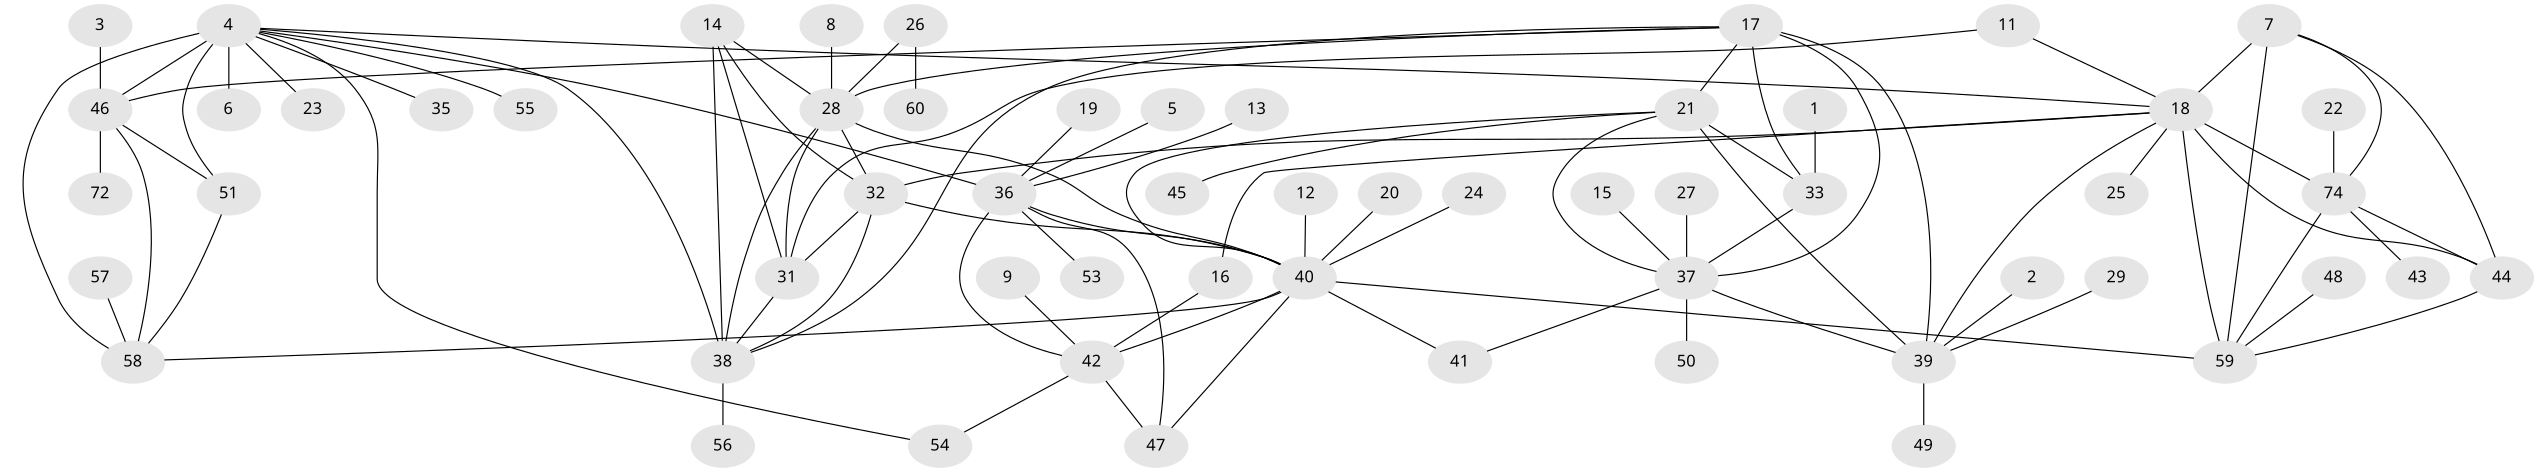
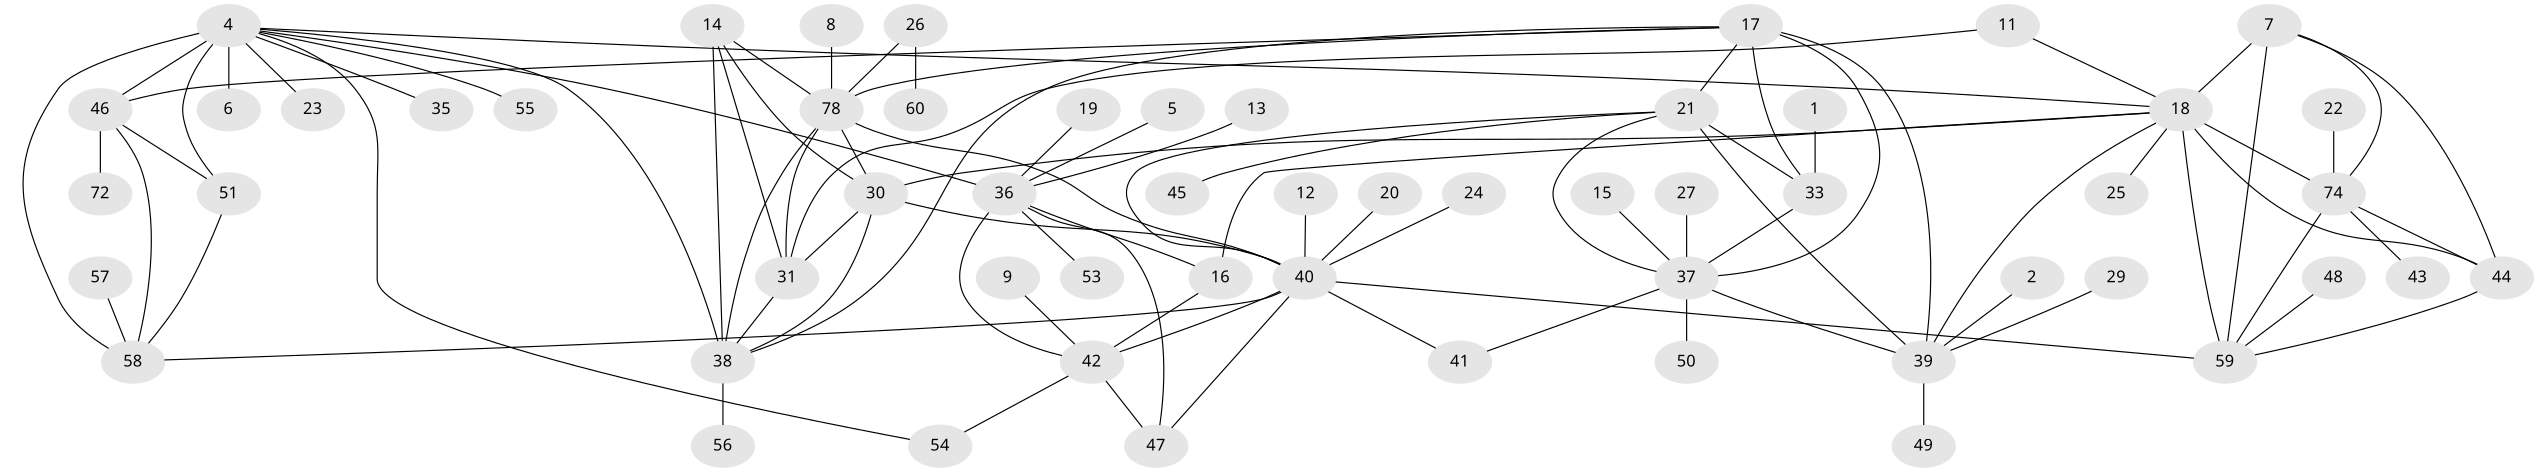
node "3": removed
node "28": label "28" -> "78"
node "32": label "32" -> "30"
edge "36" -- "40": now "36" -- "16"
